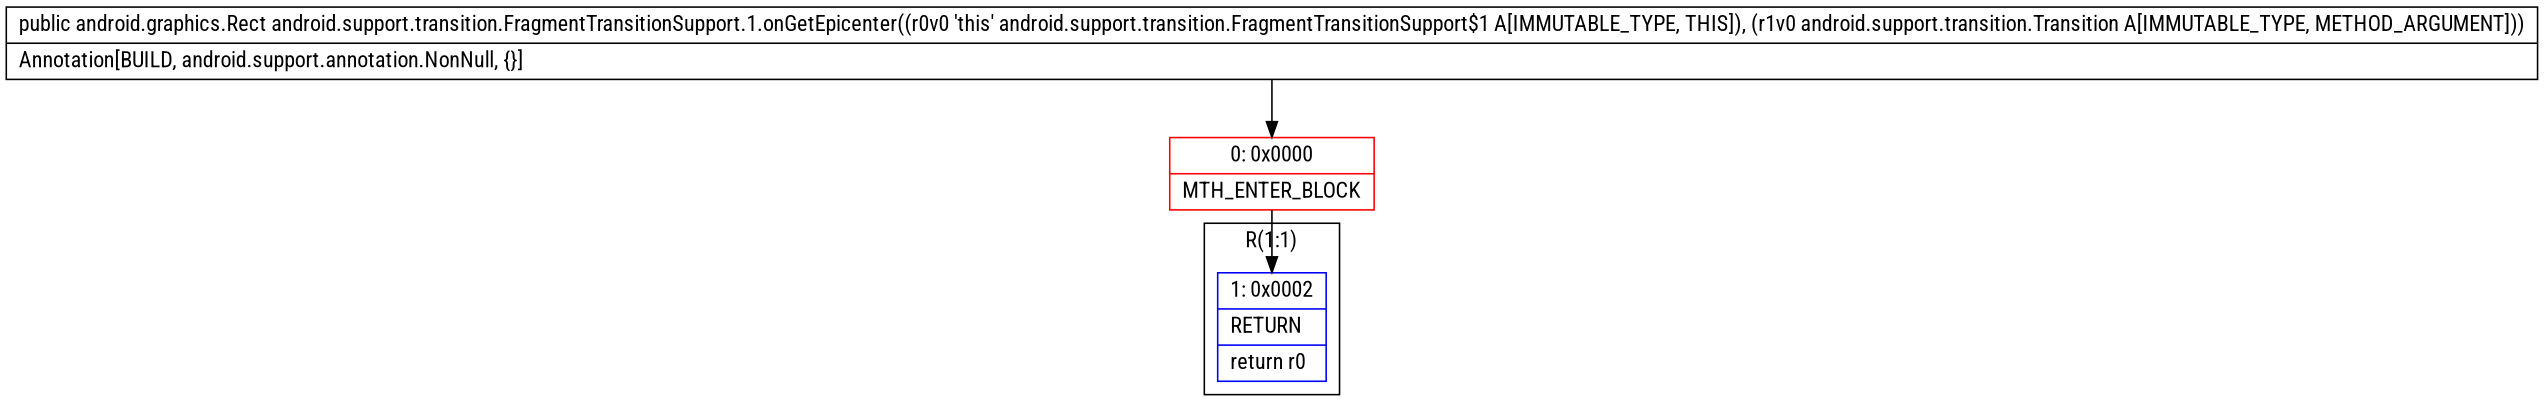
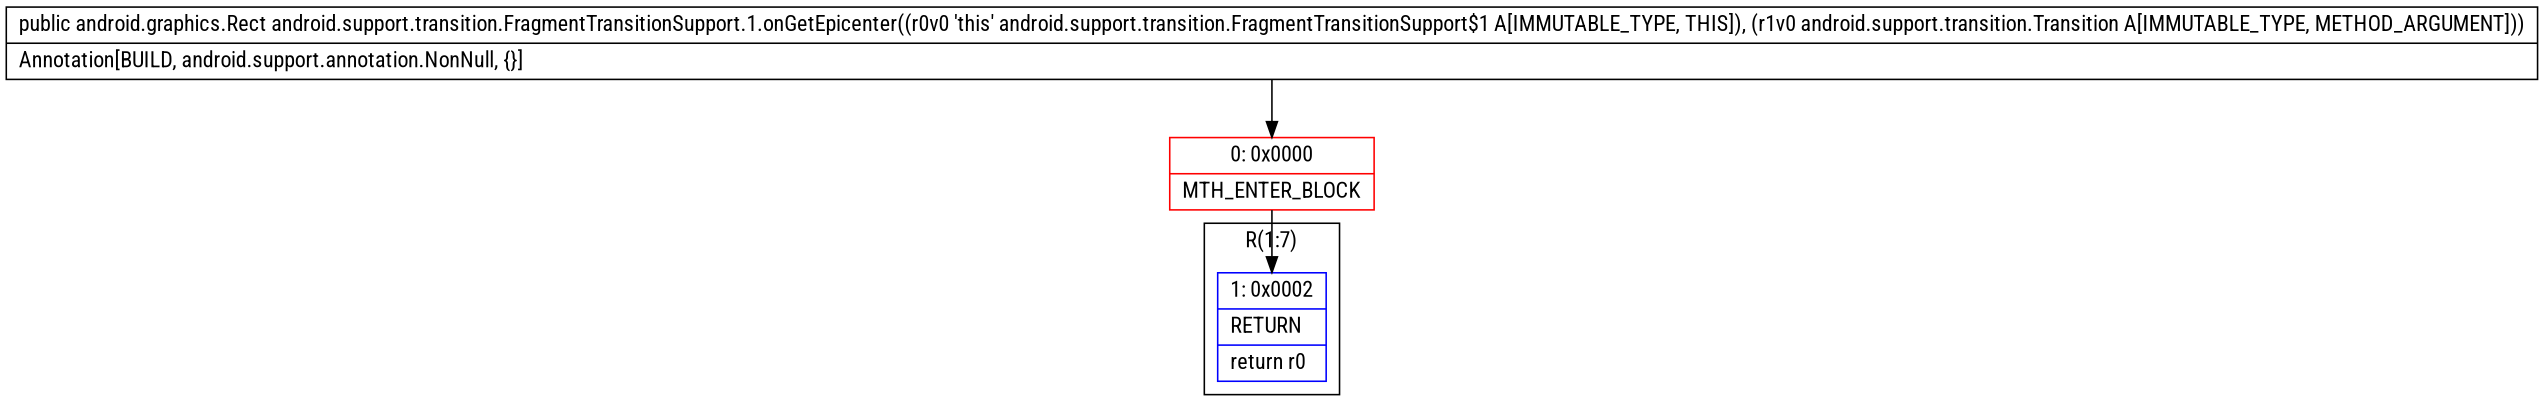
cluster "R(1:1)": label "R(1:1)" -> "R(1:7)"
